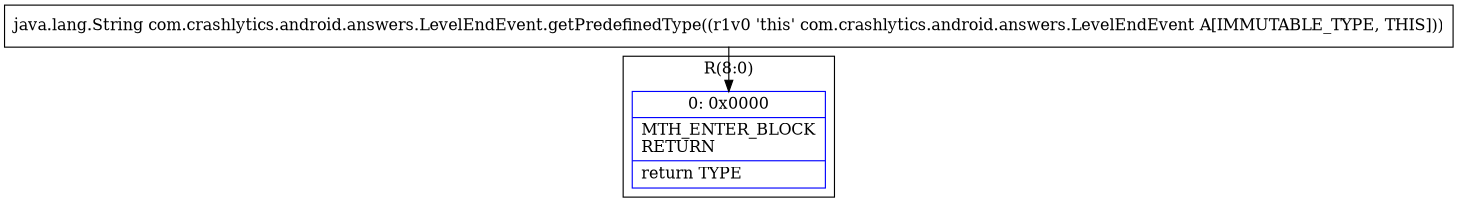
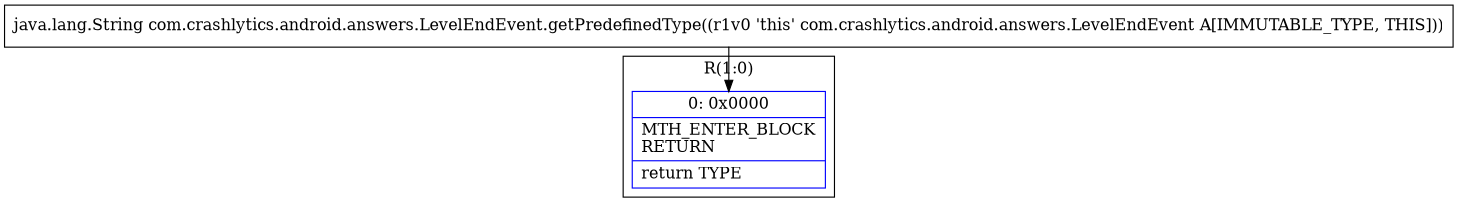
cluster "R(8:0)": label "R(8:0)" -> "R(1:0)"
